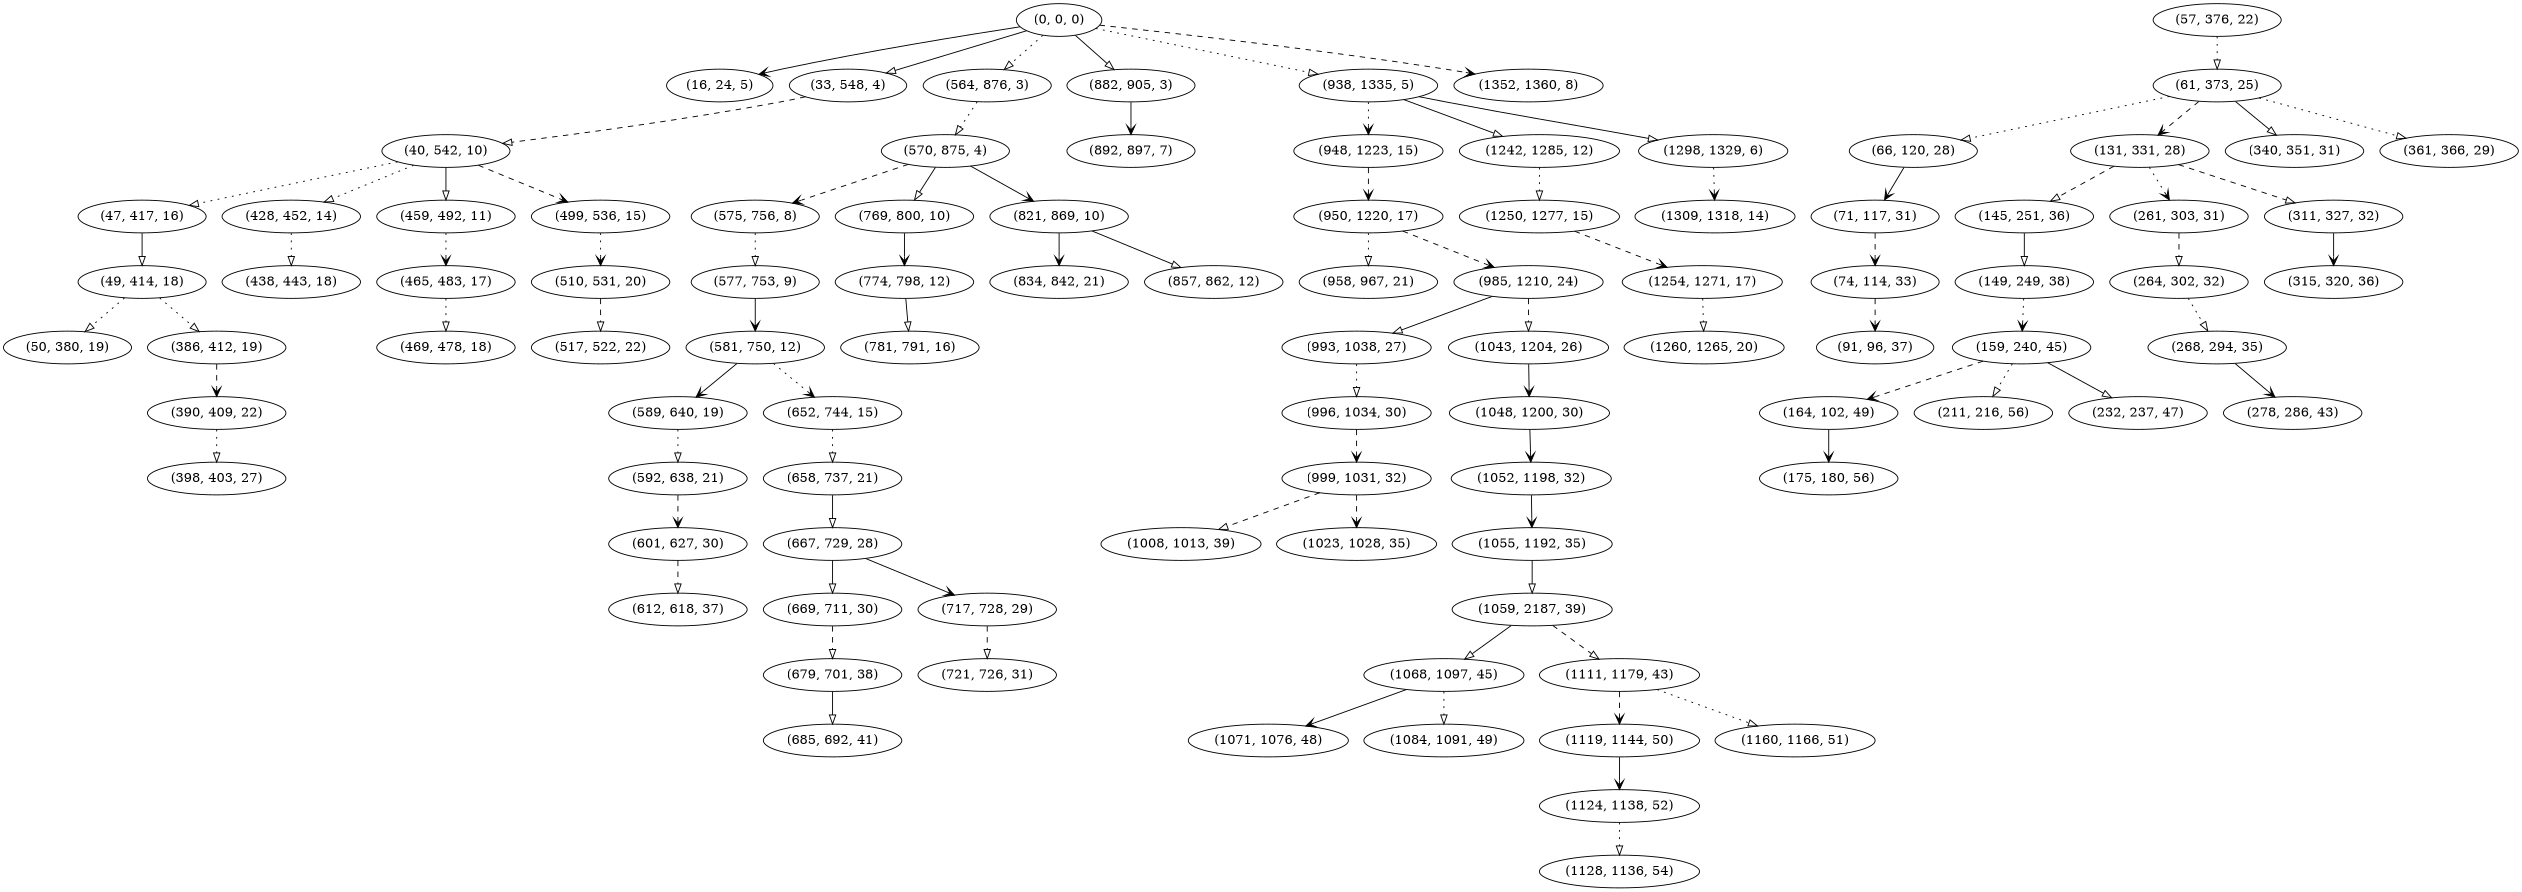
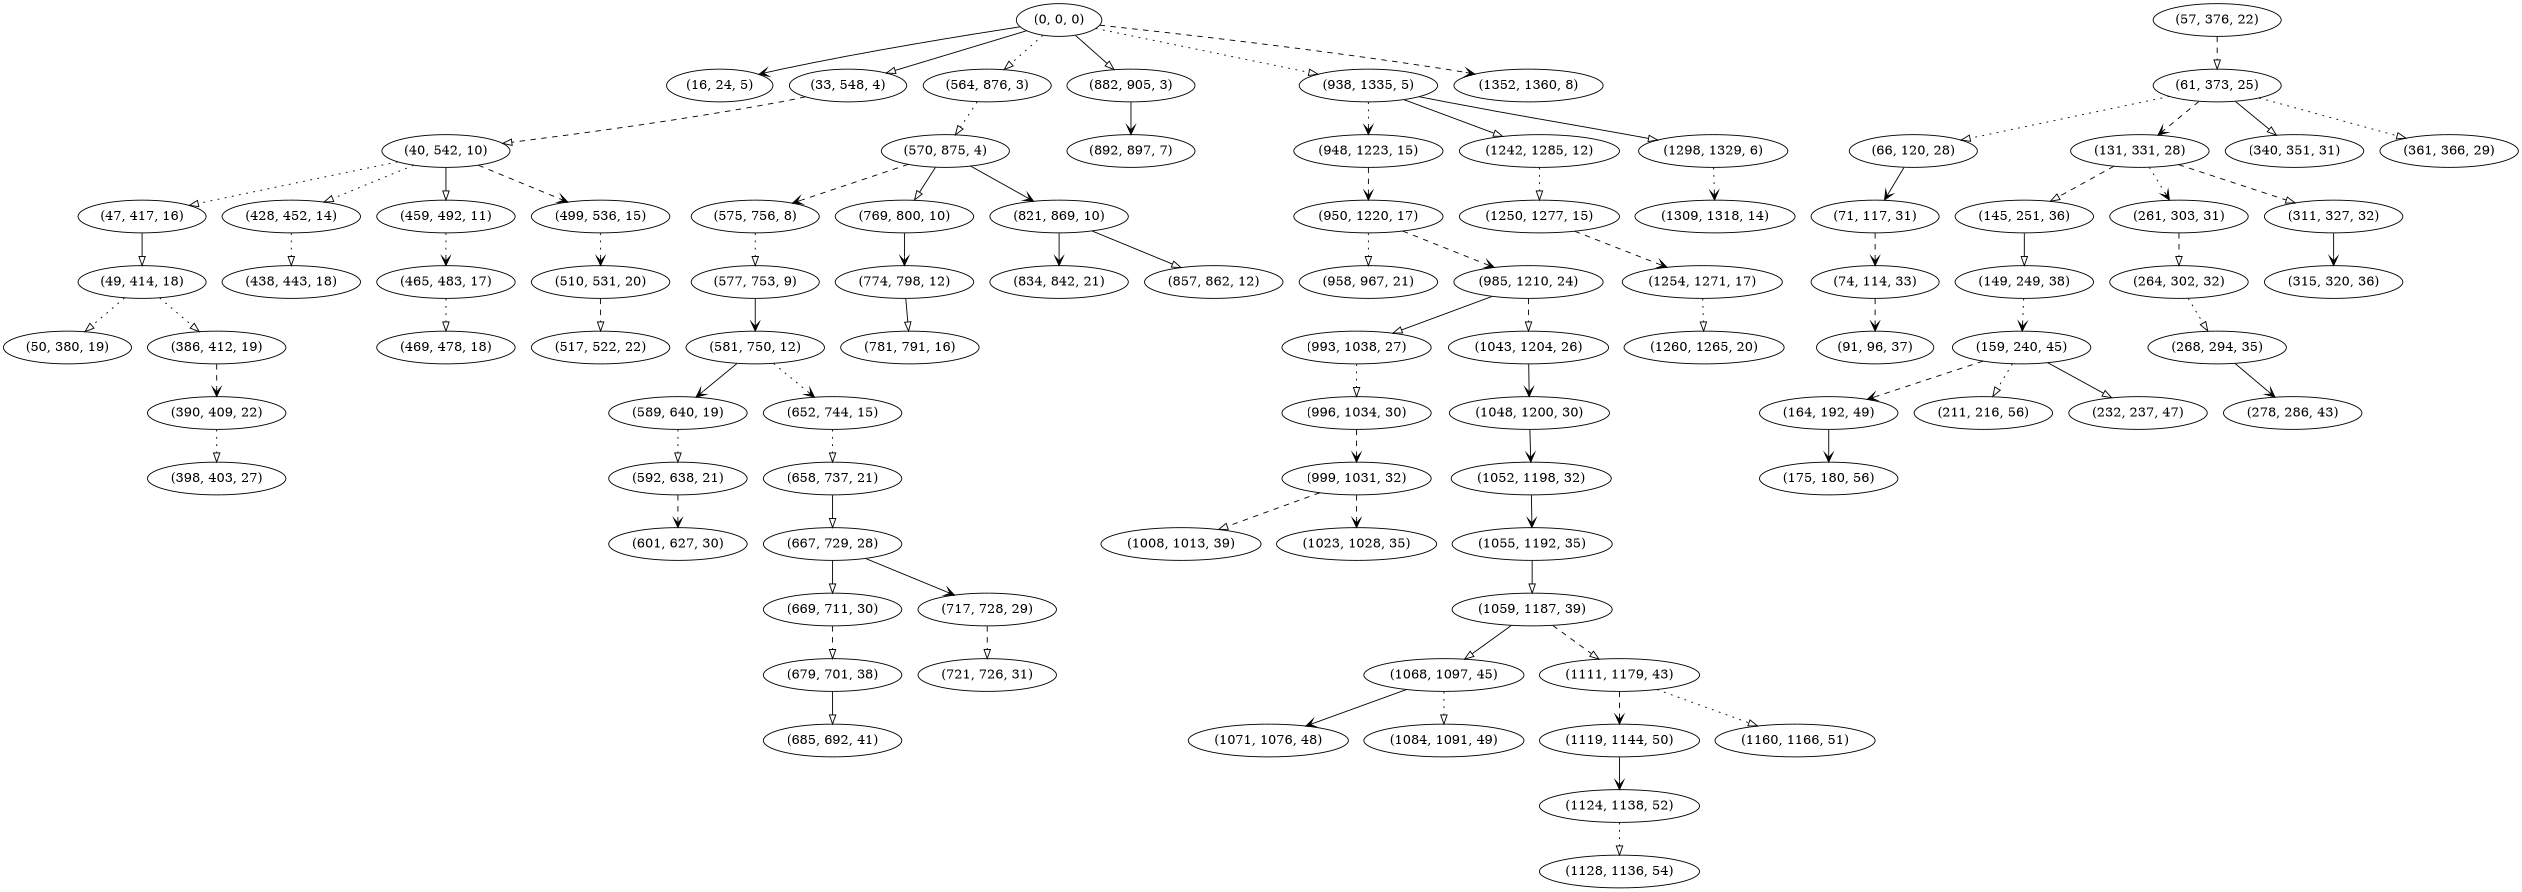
edge "(57, 376, 22)" -> "(61, 373, 25)": style dotted -> dashed
node "(164, 102, 49)": label "(164, 102, 49)" -> "(164, 192, 49)"
node "(612, 618, 37)": removed
node "(1059, 2187, 39)": label "(1059, 2187, 39)" -> "(1059, 1187, 39)"
